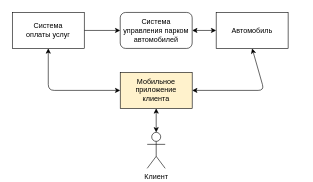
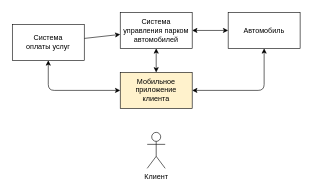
node "Система оплаты услуг": moved (48, 30) -> (48, 42)
node "Система управления парком автомобилей": shape rounded rectangle -> rectangle
node "Автомобиль": moved (252, 30) -> (264, 30)
edge "Система управления парком автомобилей" -- "Мобильное приложение клиента": added
edge "Мобильное приложение клиента" -- "Клиент": removed
